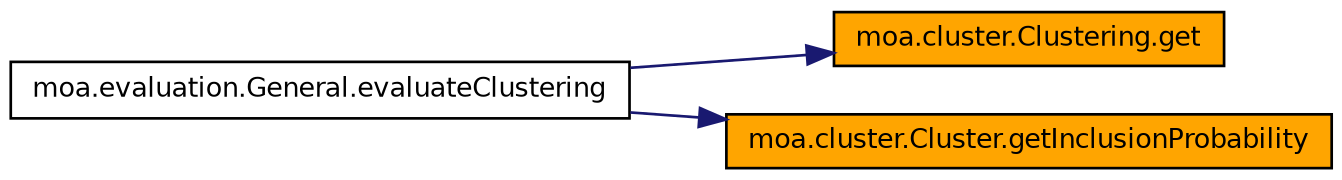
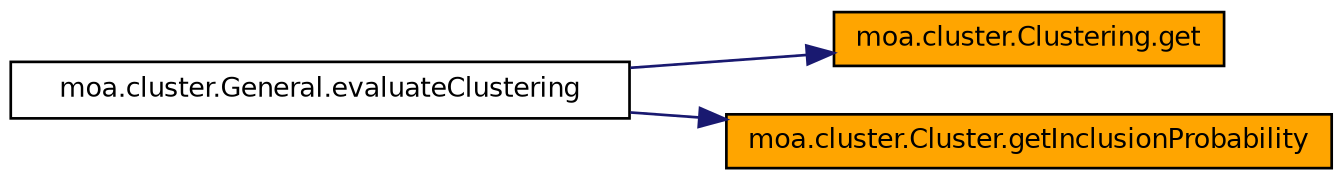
node "moa.evaluation.General.evaluateClustering": label "moa.evaluation.General.evaluateClustering" -> "moa.cluster.General.evaluateClustering"
